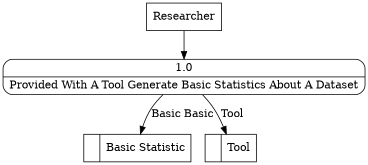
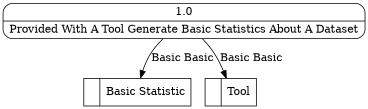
node "Researcher": removed
edge "1.0" -> "Tool": label "Tool" -> "Basic Basic"
